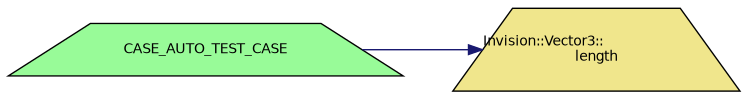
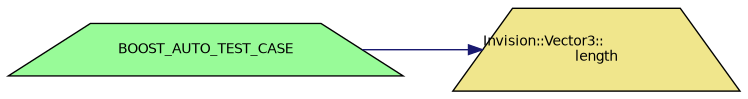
node "CASE_AUTO_TEST_CASE": label "CASE_AUTO_TEST_CASE" -> "BOOST_AUTO_TEST_CASE"
